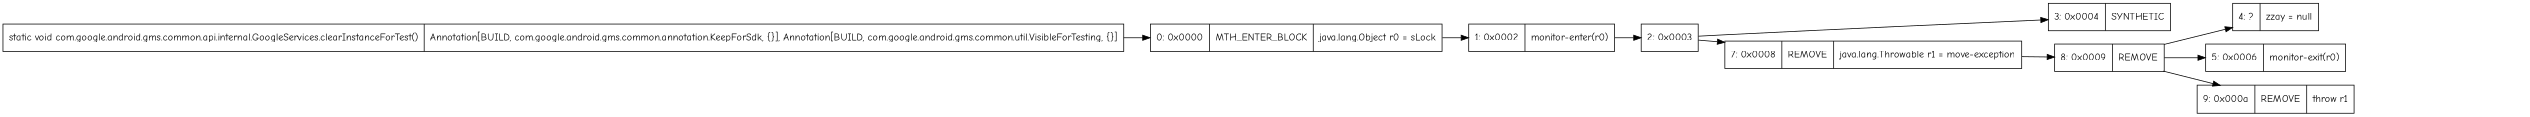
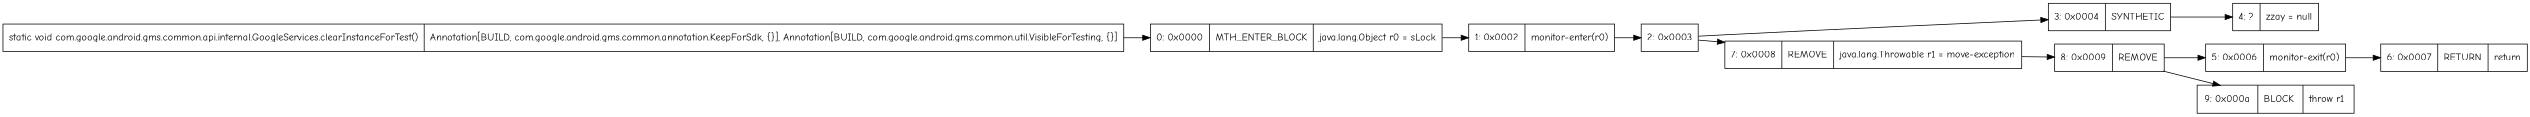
edge "8: 0x0009" -> "4: ?": now "3: 0x0004" -> "4: ?"
node "6: 0x0007": added
node "9: 0x000a": text "REMOVE" -> "BLOCK"
